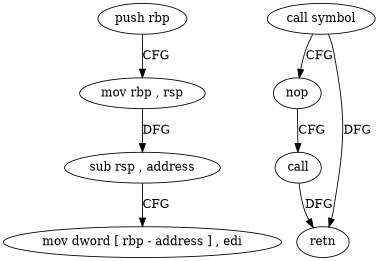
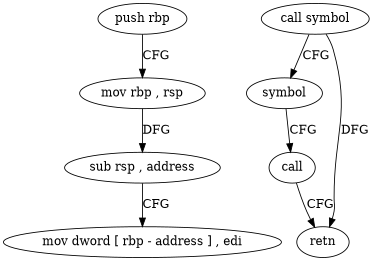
node "nop": label "nop" -> "symbol"
edge "call" -> "retn": label "DFG" -> "CFG"
